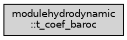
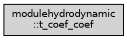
node "modulehydrodynamic ::t_coef_baroc": label "modulehydrodynamic ::t_coef_baroc" -> "modulehydrodynamic ::t_coef_coef"
